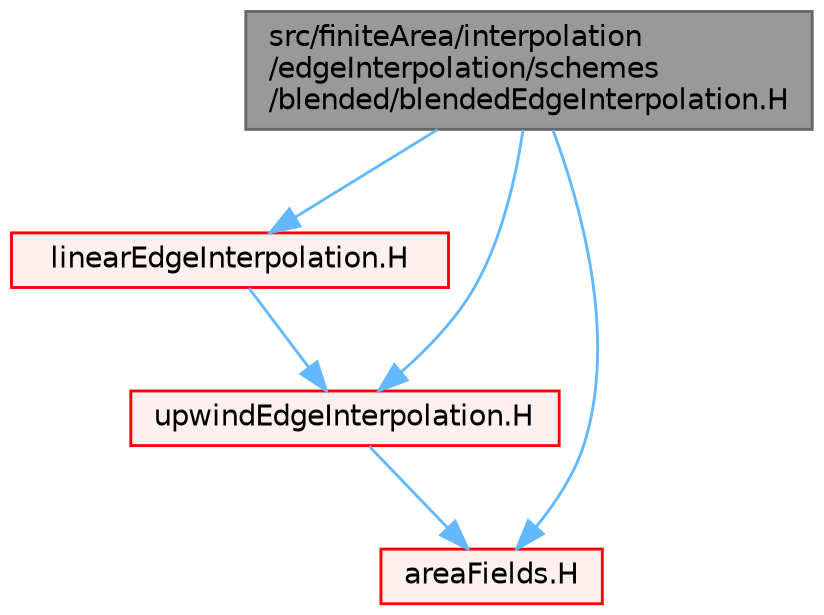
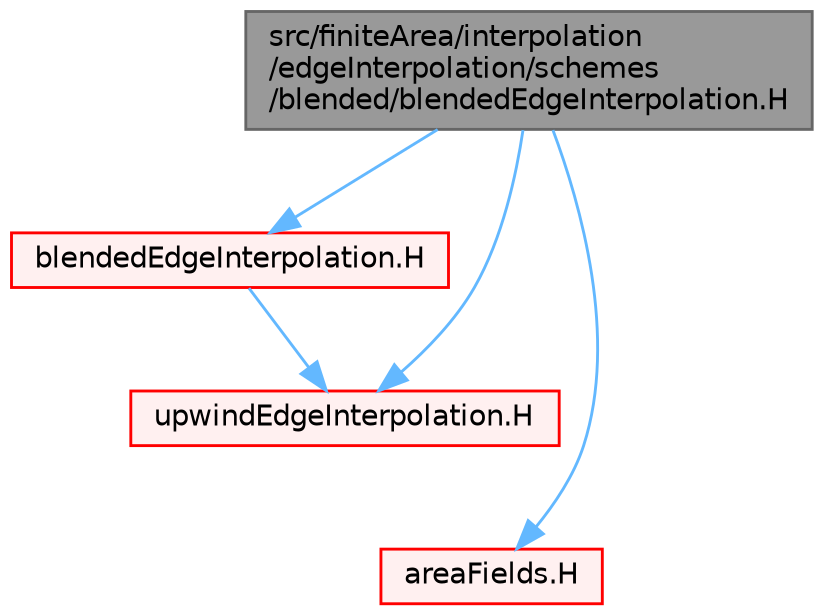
node "linearEdgeInterpolation.H": label "linearEdgeInterpolation.H" -> "blendedEdgeInterpolation.H"
edge "upwindEdgeInterpolation.H" -> "areaFields.H": removed
